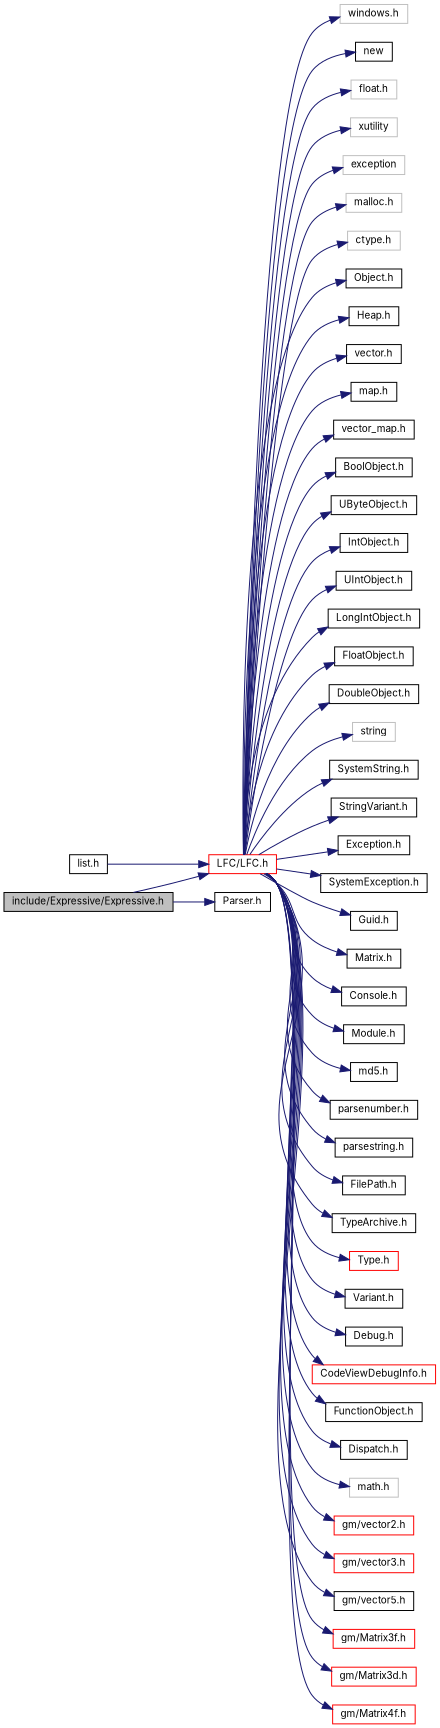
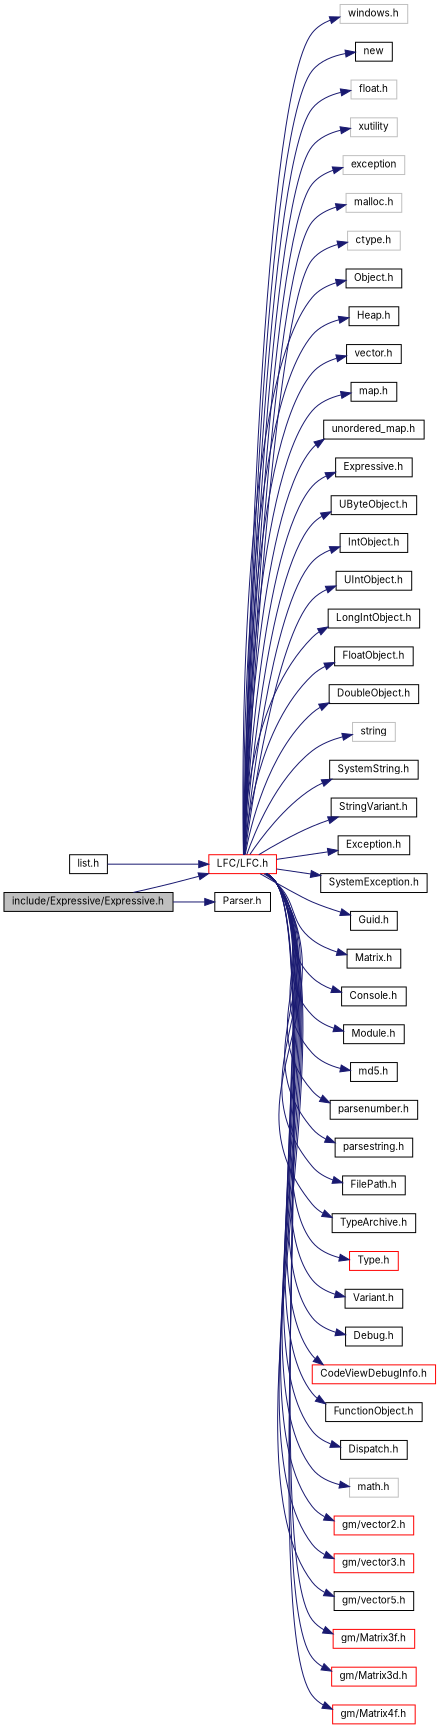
node "vector_map.h": label "vector_map.h" -> "unordered_map.h"
node "BoolObject.h": label "BoolObject.h" -> "Expressive.h"
